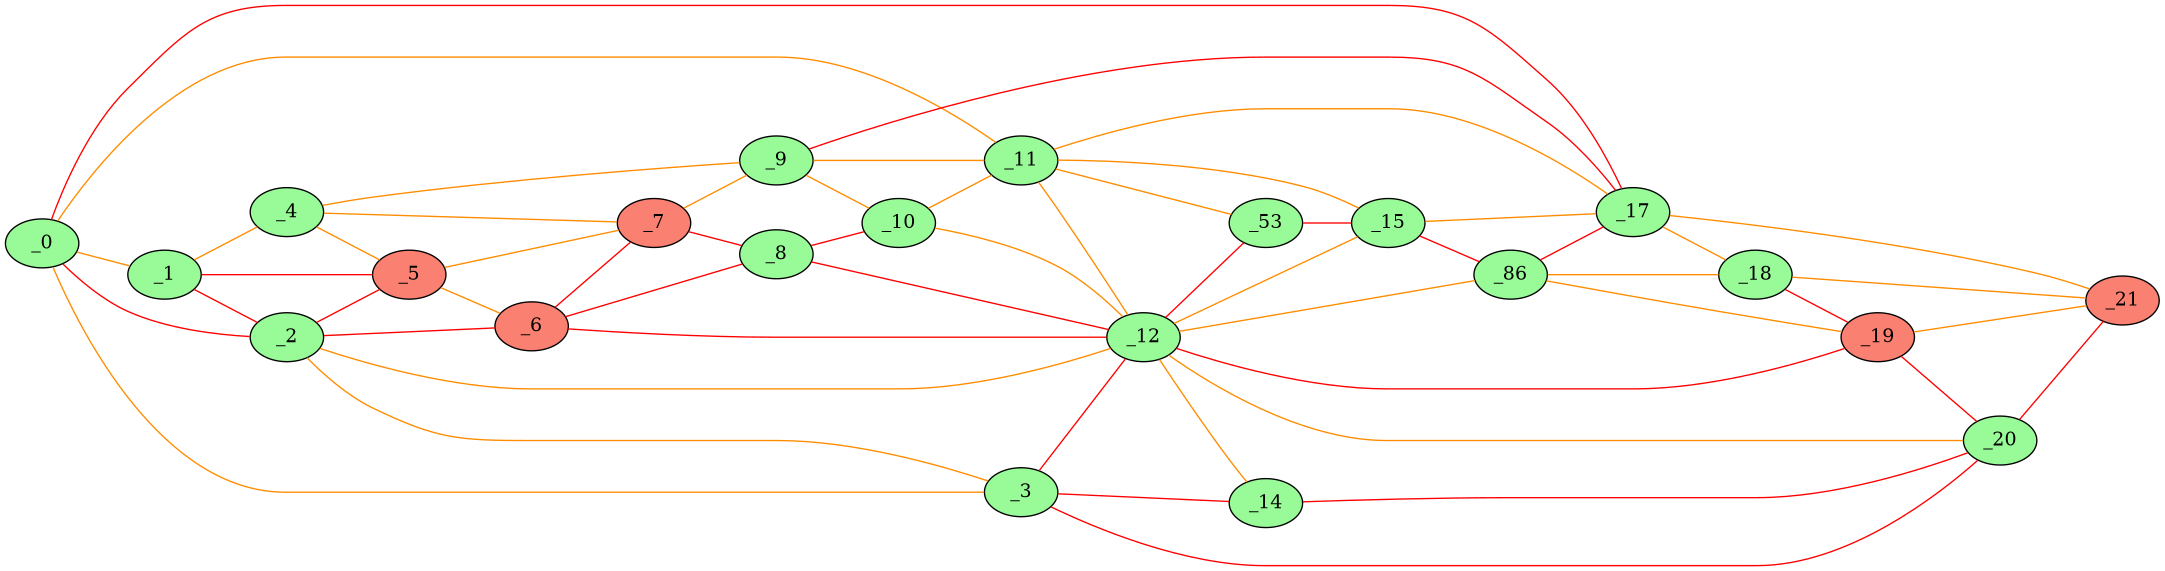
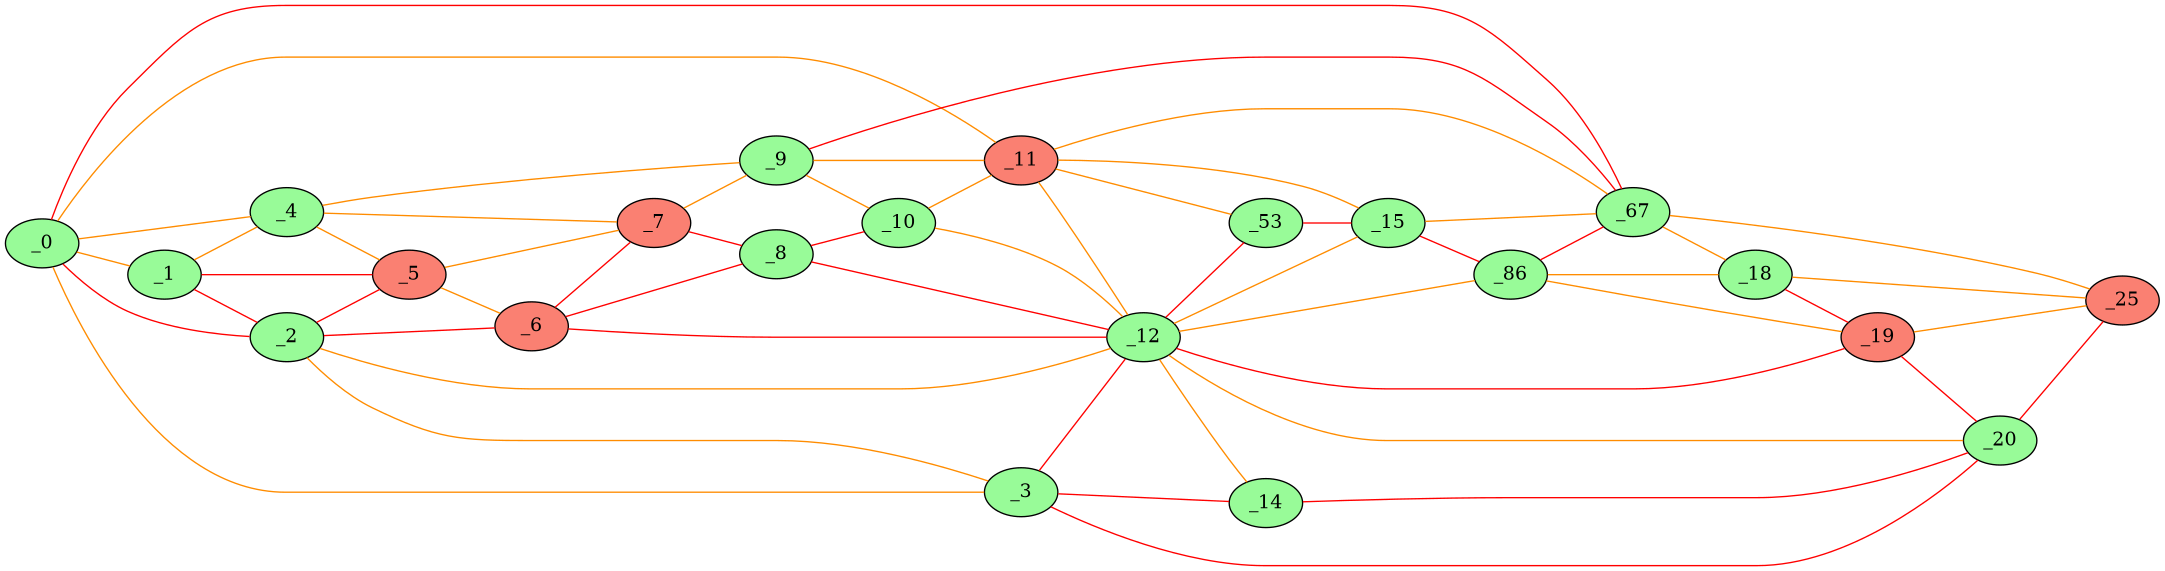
node "_11": fillcolor palegreen -> salmon
node "_17": label "_17" -> "_67"
edge "_4" -- "_0": added
node "_21": label "_21" -> "_25"
